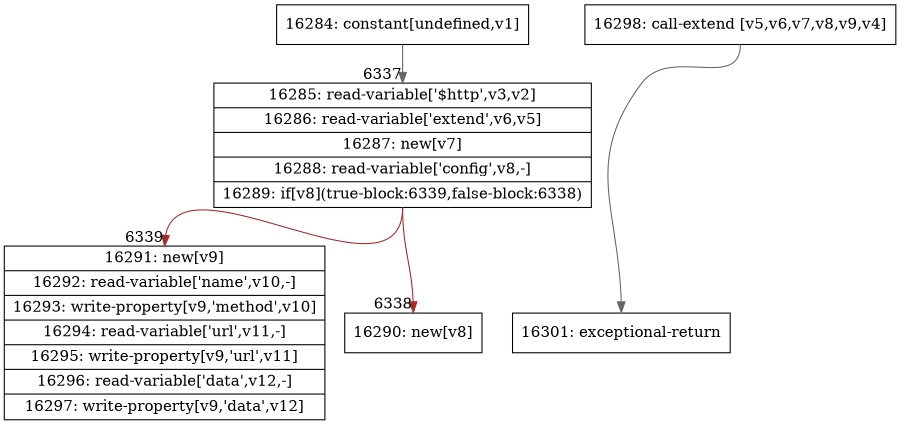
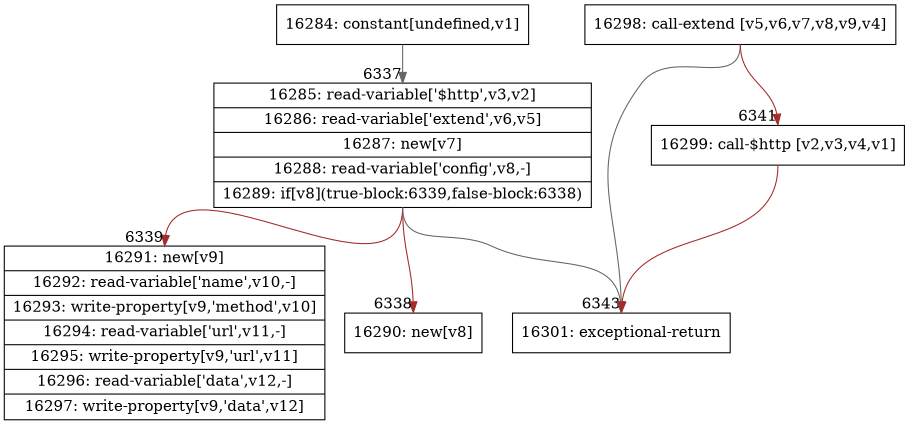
node "16299: call-$http [v2,v3,v4,v1]": added
edge "16285: read-variable['$http',v3,v2]" -> "16301: exceptional-return": added
